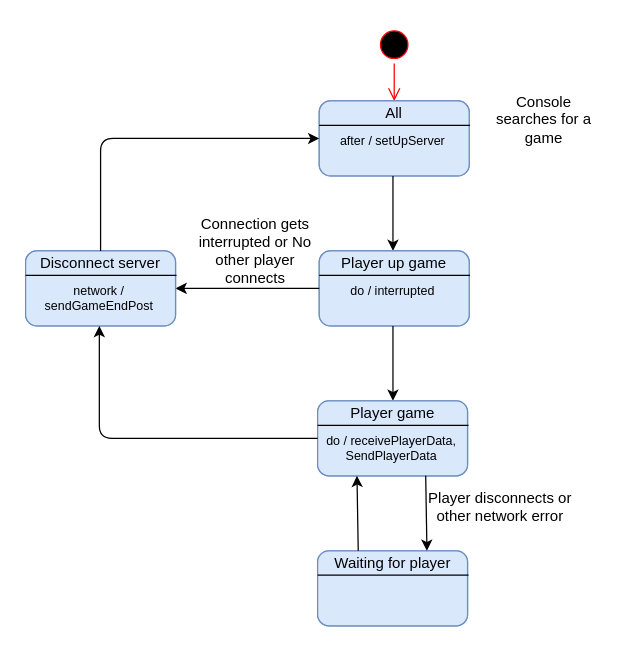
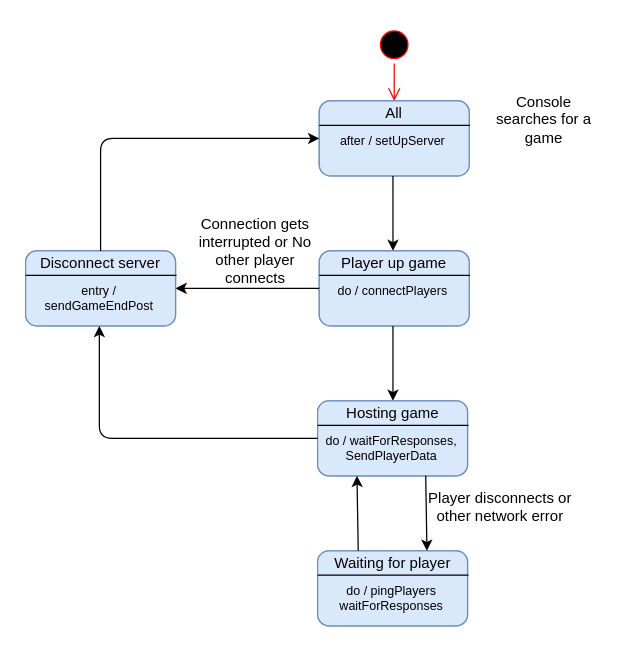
node "do / interrupted": label "do / interrupted" -> "do / connectPlayers"
node "network / sendGameEndPost": label "network / sendGameEndPost" -> "entry / sendGameEndPost"
node "Player game": label "Player game" -> "Hosting game"
node "do / receivePlayerData, SendPlayerData": label "do / receivePlayerData, SendPlayerData" -> "do / waitForResponses, SendPlayerData"
node "do / pingPlayers waitForResponses": added
